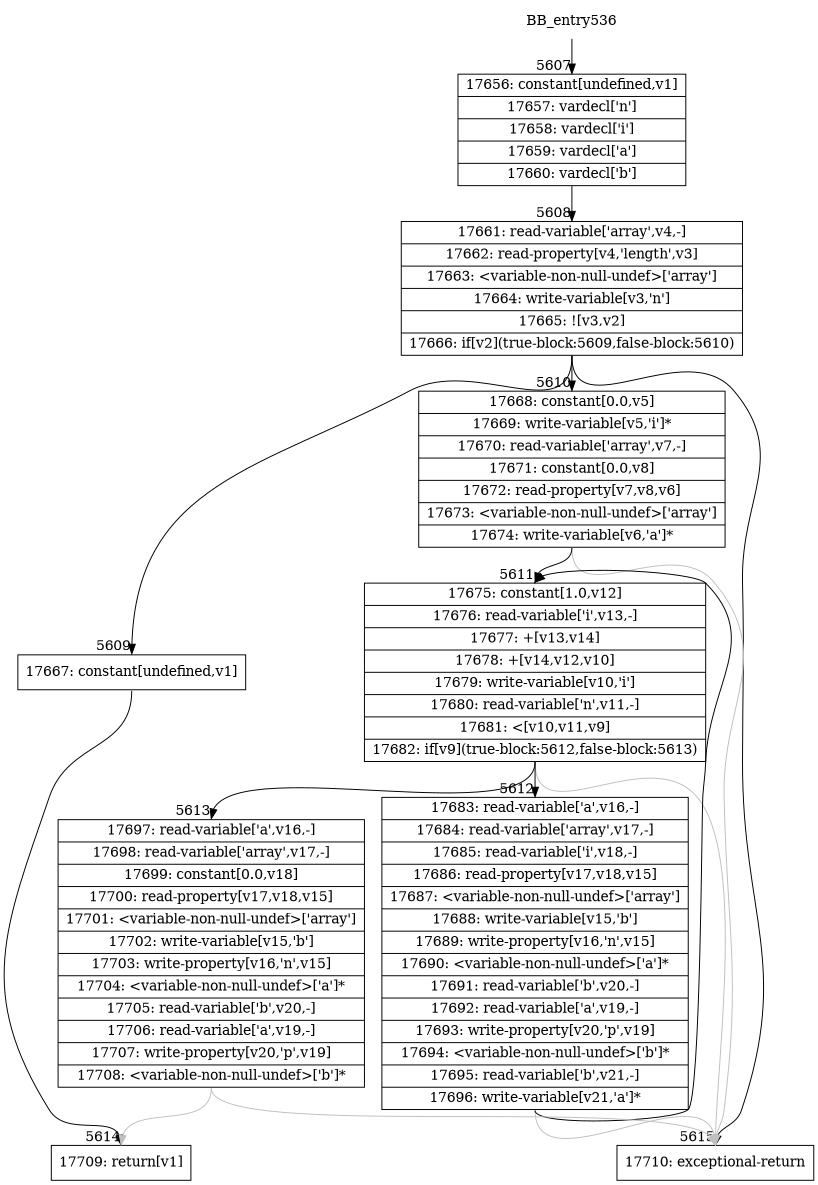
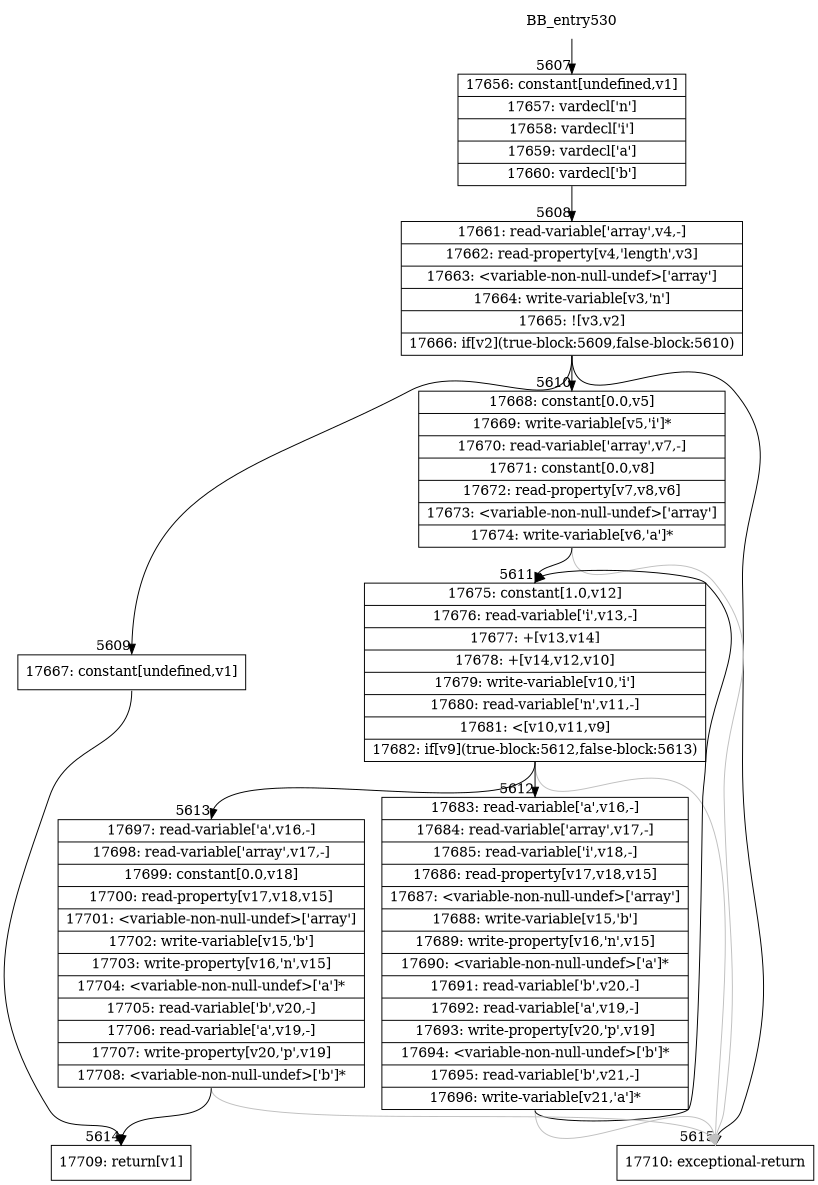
node "BB_entry536": label "BB_entry536" -> "BB_entry530"
edge "17697: read-variable['a',v16,-]" -> "17709: return[v1]": color gray -> black
